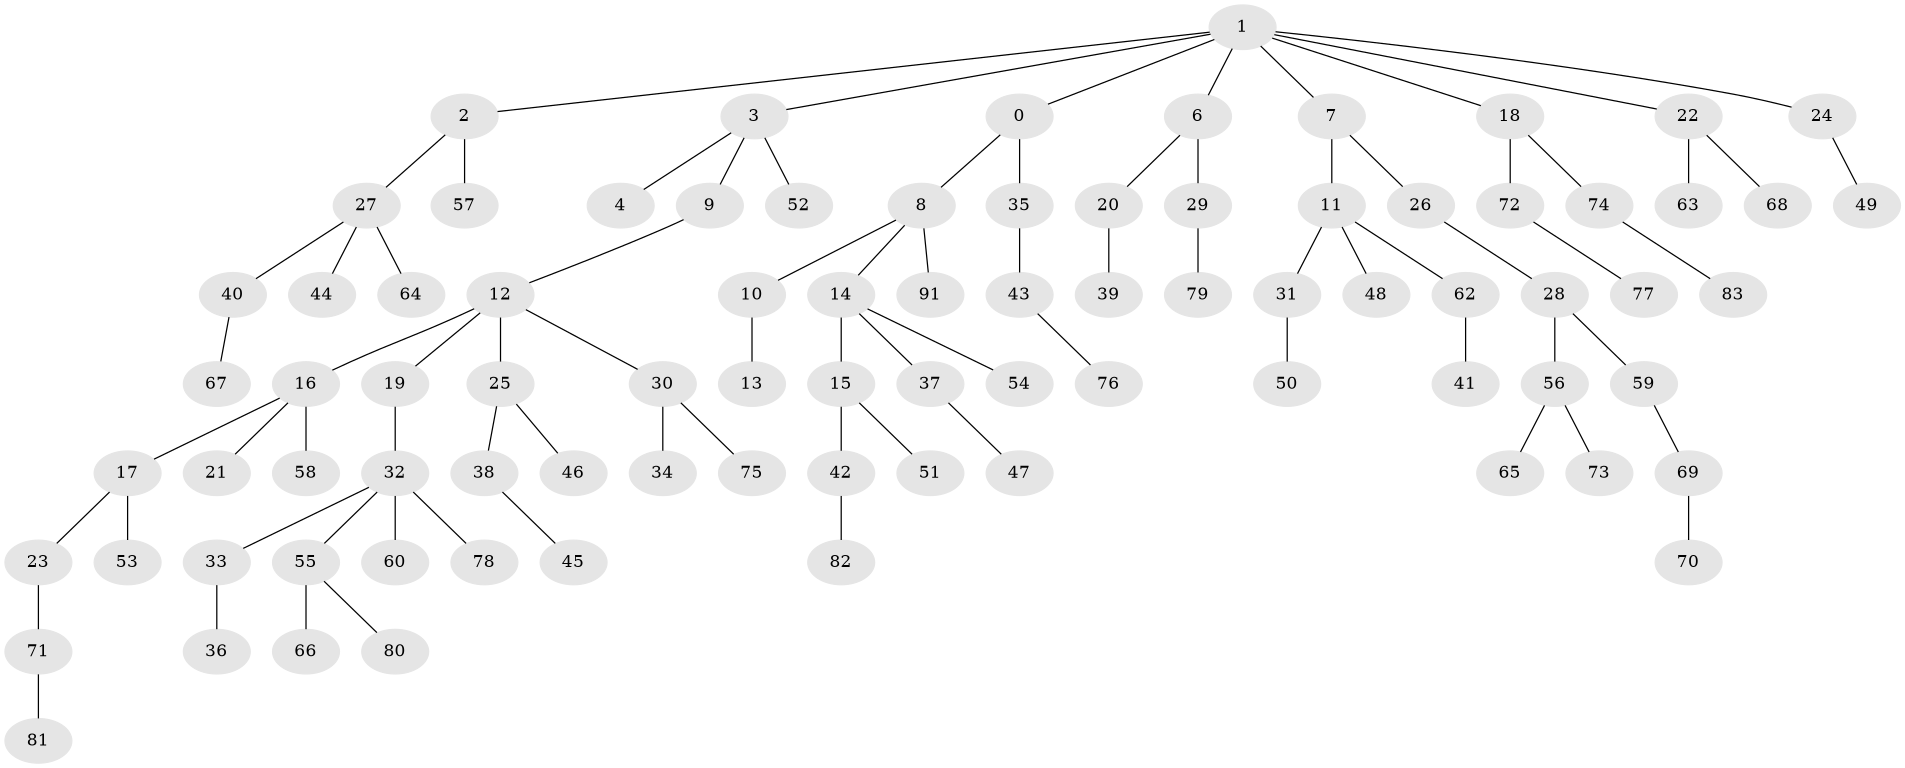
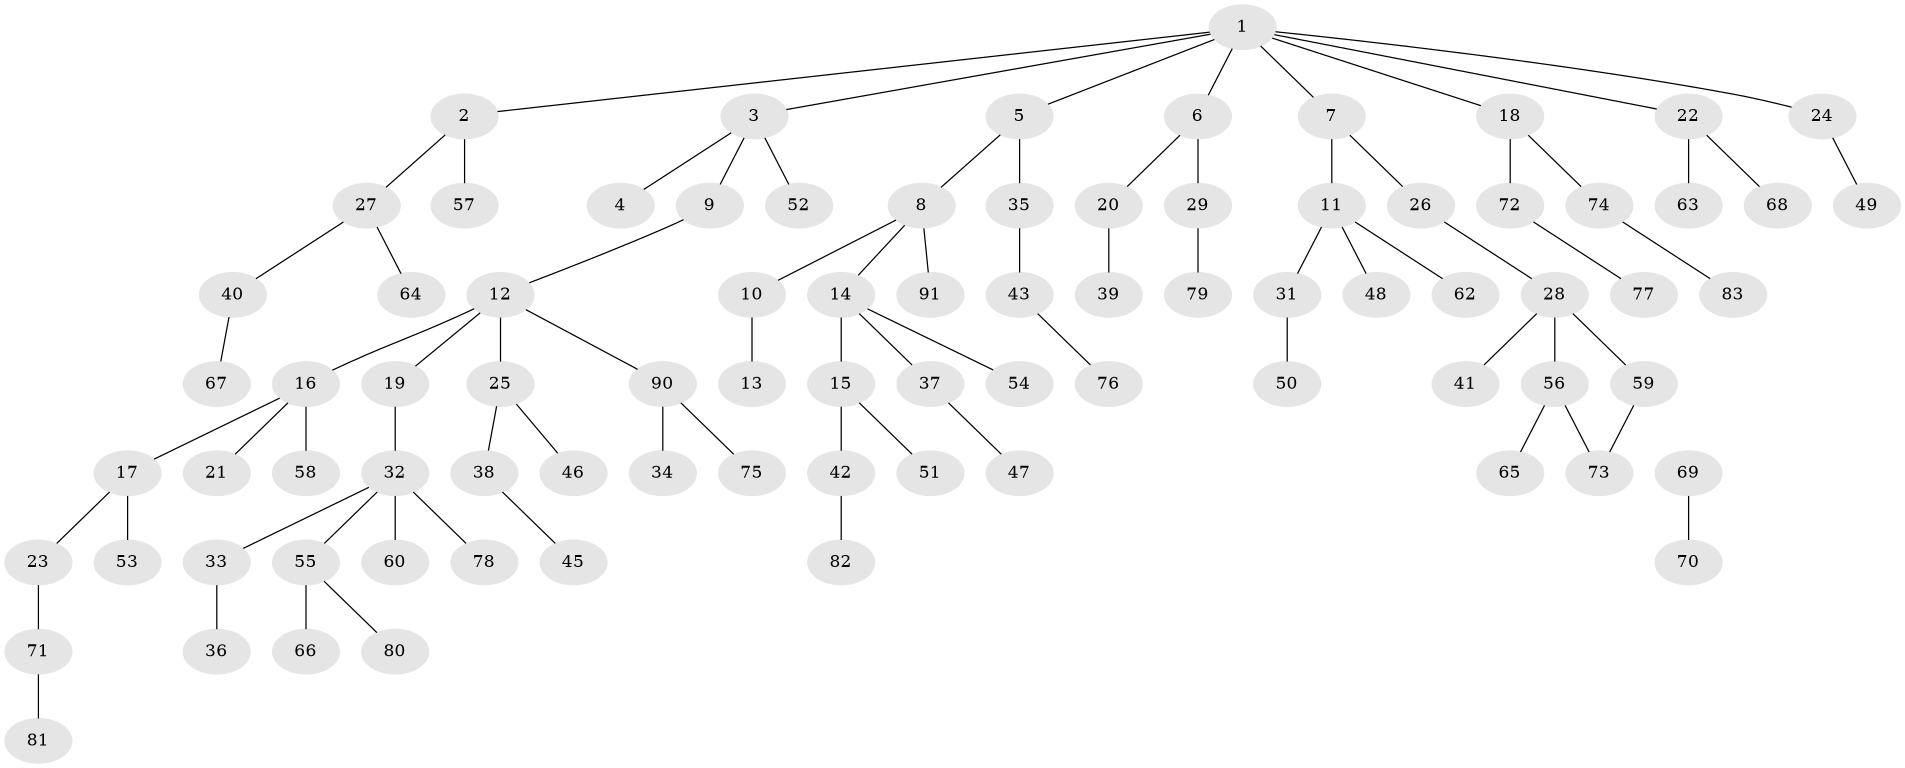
node "0": label "0" -> "5"
node "44": removed
edge "62" -- "41": now "28" -- "41"
node "30": label "30" -> "90"
edge "59" -- "69": now "59" -- "73"
